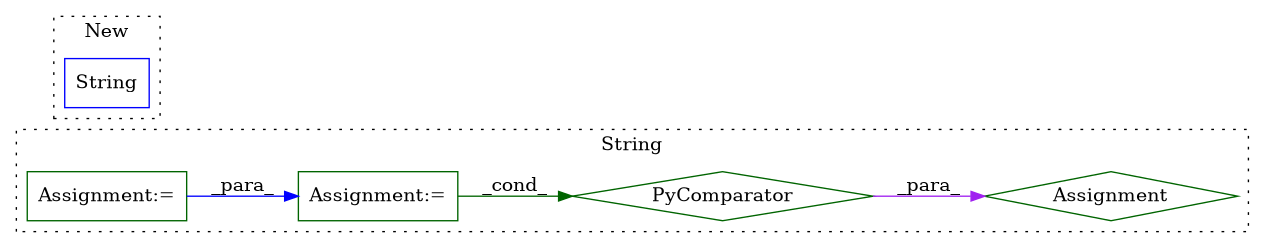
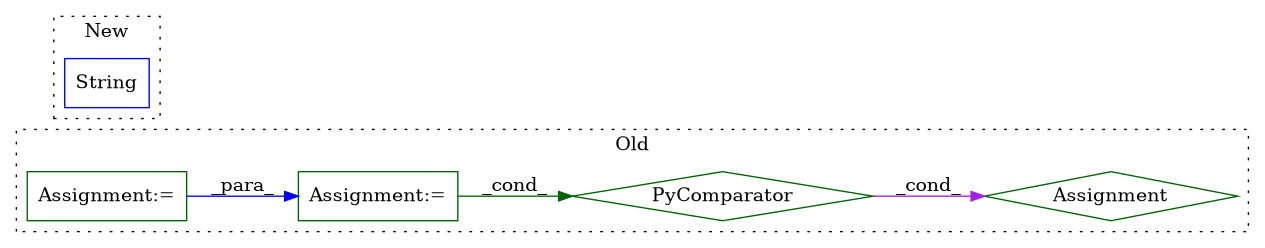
cluster "String": label "String" -> "Old"
edge "PyComparator" -> "Assignment": label "_para_" -> "_cond_"
